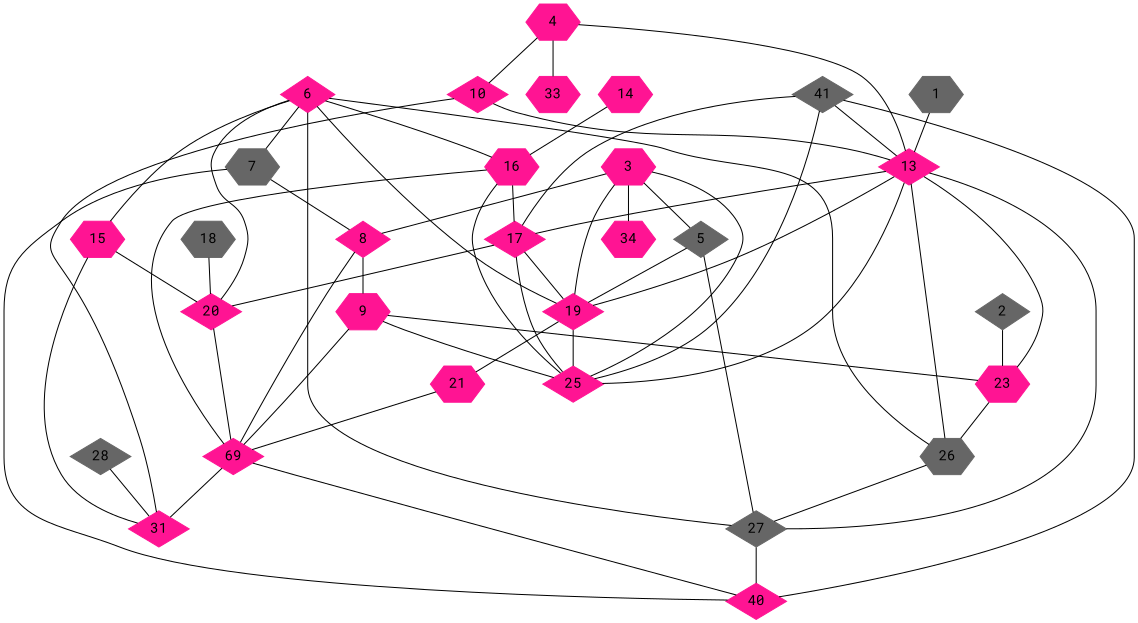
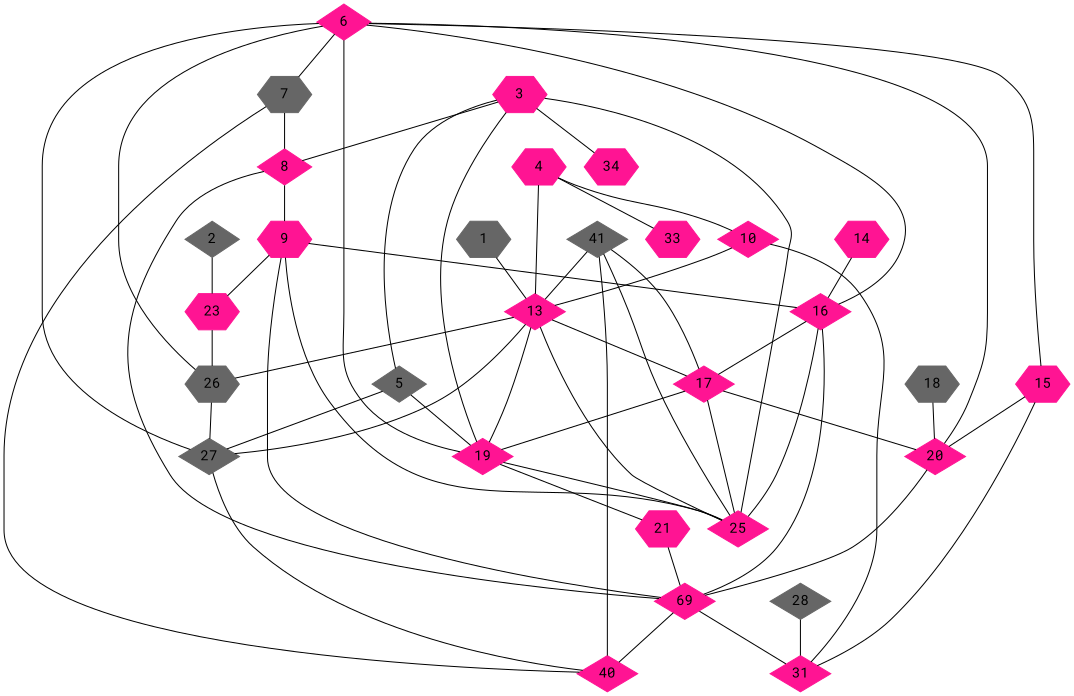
node "16": shape hexagon -> diamond
edge "13" -- "23": removed
edge "9" -- "16": added
